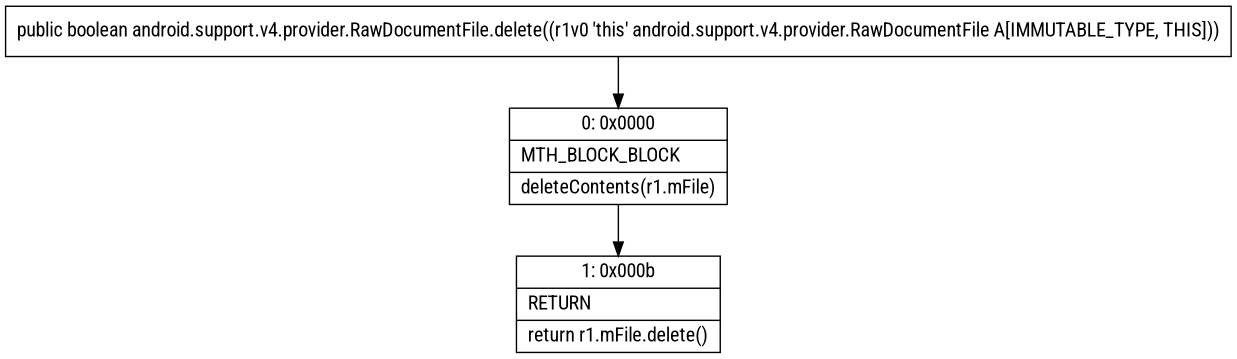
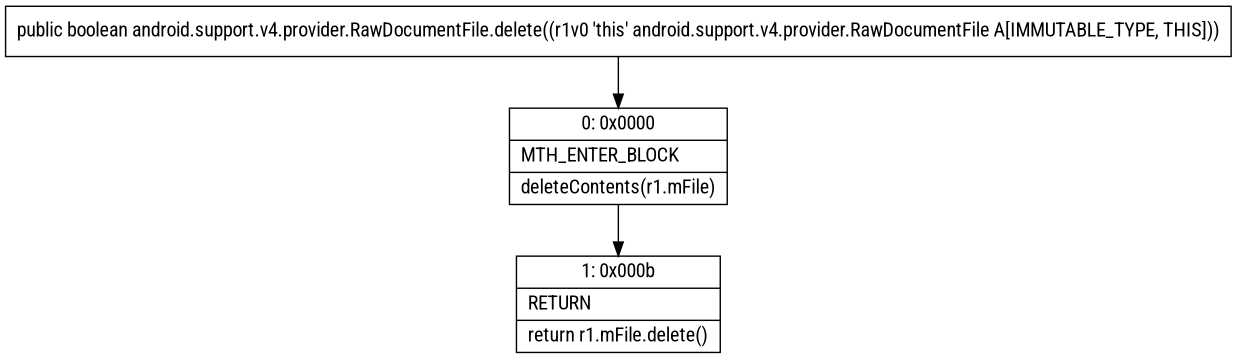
node "0: 0x0000": text "MTH_BLOCK_BLOCK" -> "MTH_ENTER_BLOCK"
